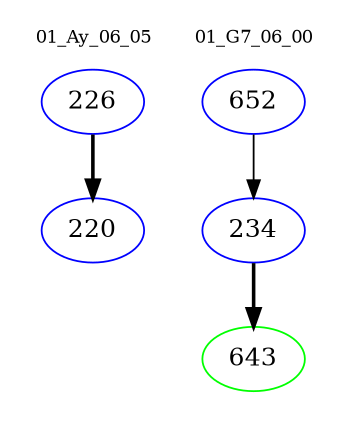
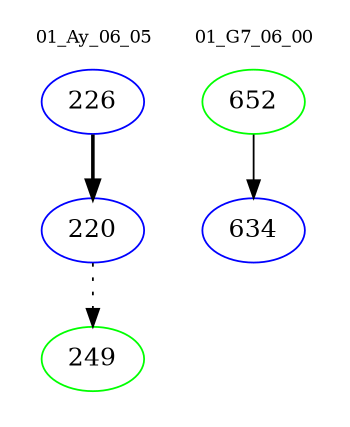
node "652": color blue -> green
node "234": label "234" -> "634"
node "249": added
node "643": removed
